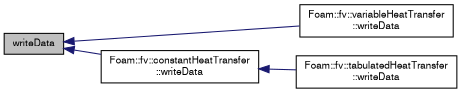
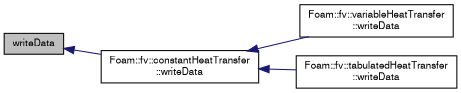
edge "Foam::fv::variableHeatTransfer ::writeData" -> "writeData": now "Foam::fv::variableHeatTransfer ::writeData" -> "Foam::fv::constantHeatTransfer ::writeData"
